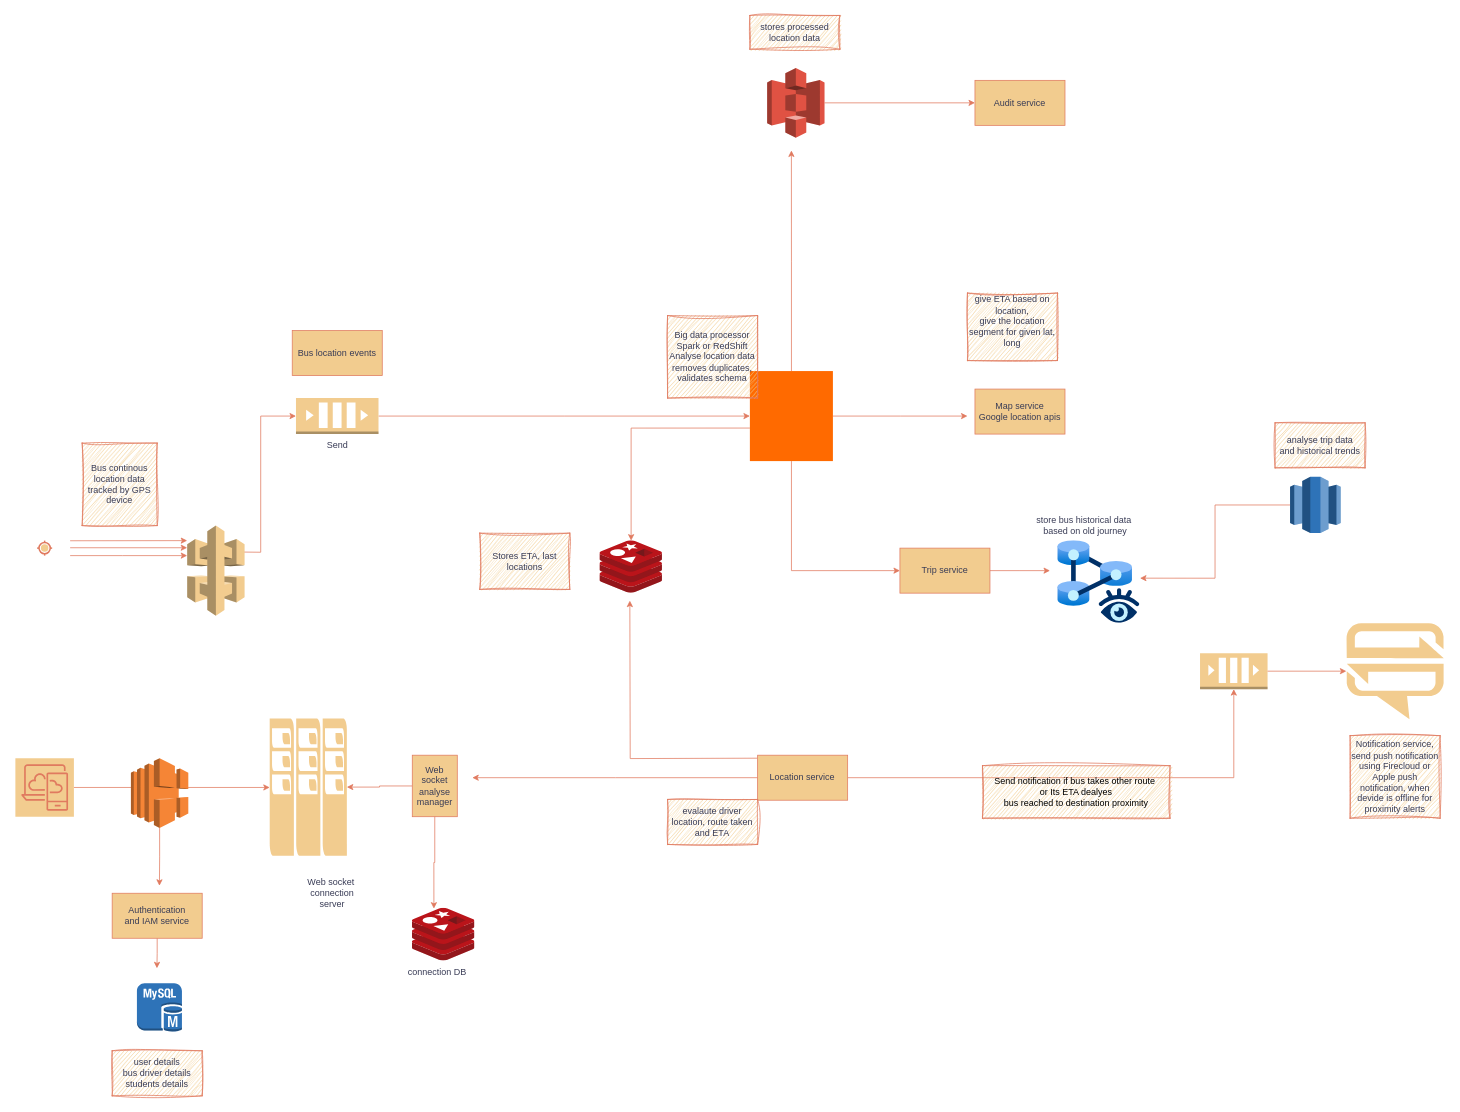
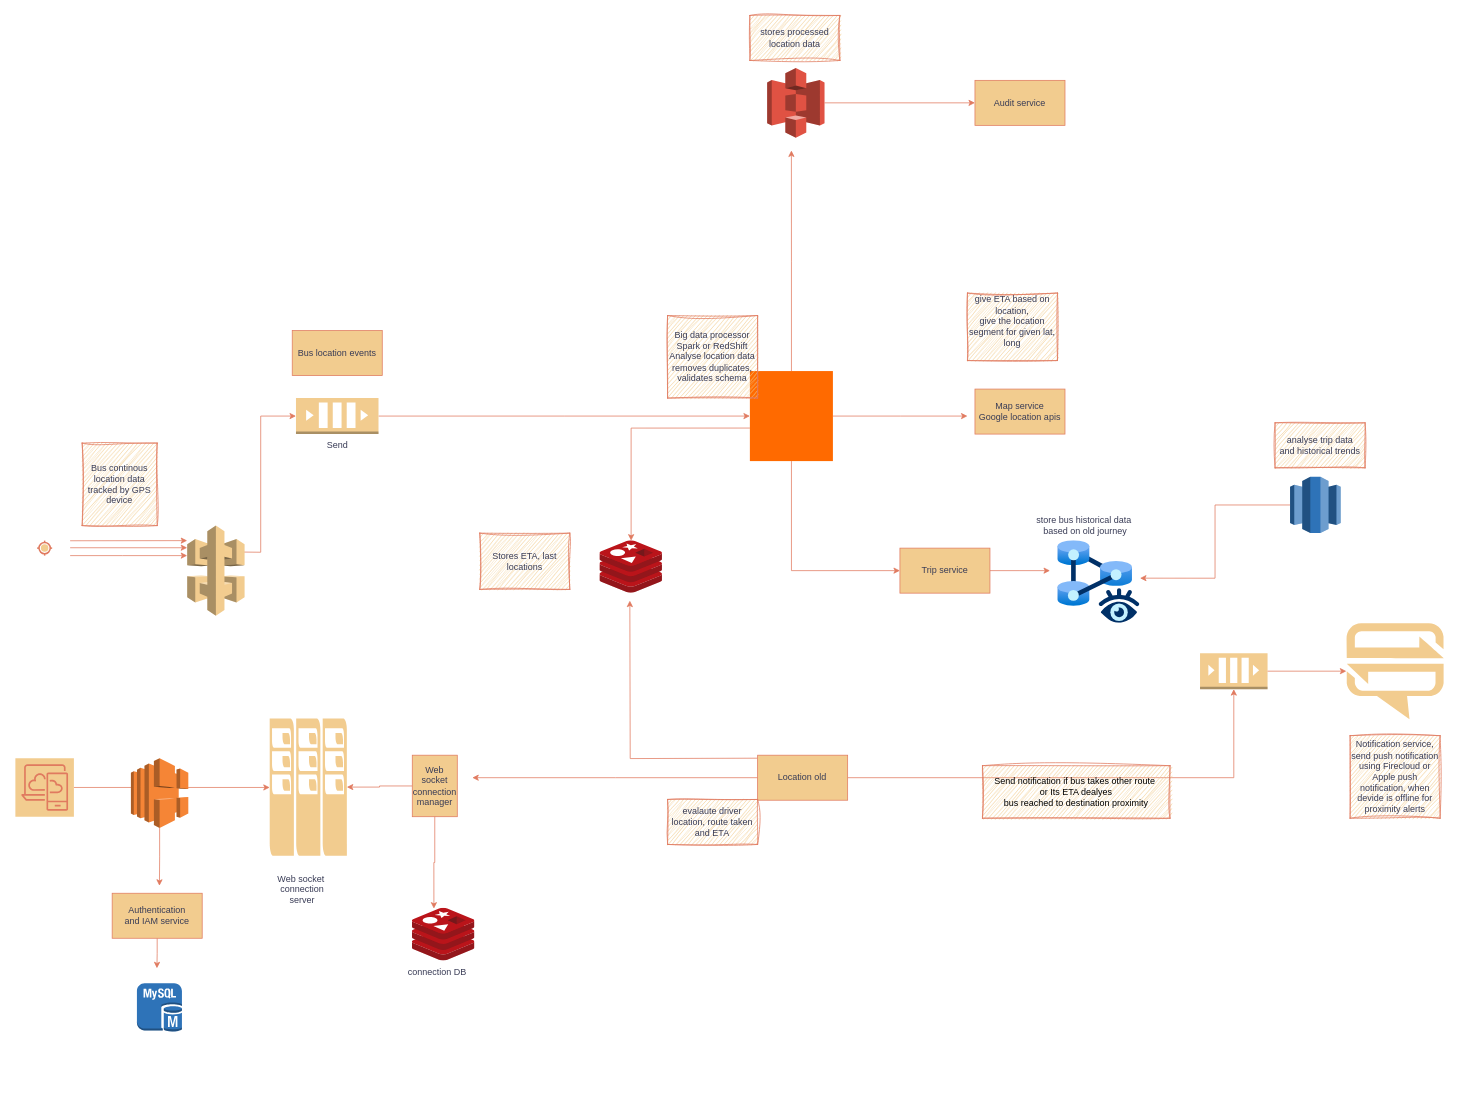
node "stores processed location data": size 90x34 -> 90x45
node "Location service": label "Location service" -> "Location old"
node "Web socket analyse manager": label "Web socket analyse manager" -> "Web socket connection manager"
node "Web socket connection server": moved (332, 893) -> (302, 889)
node "user details bus driver details students details": removed
